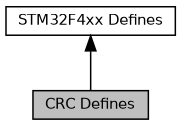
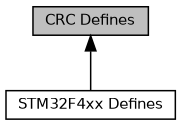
edge "CRC Defines" -> "STM32F4xx Defines": reversed
